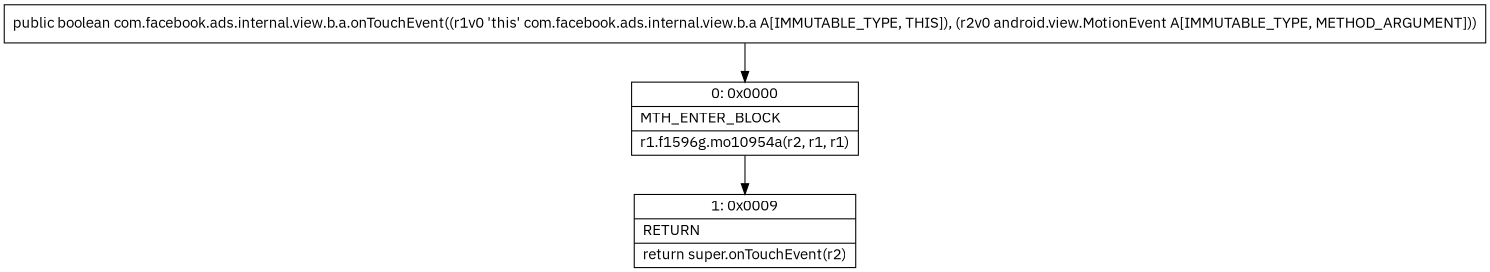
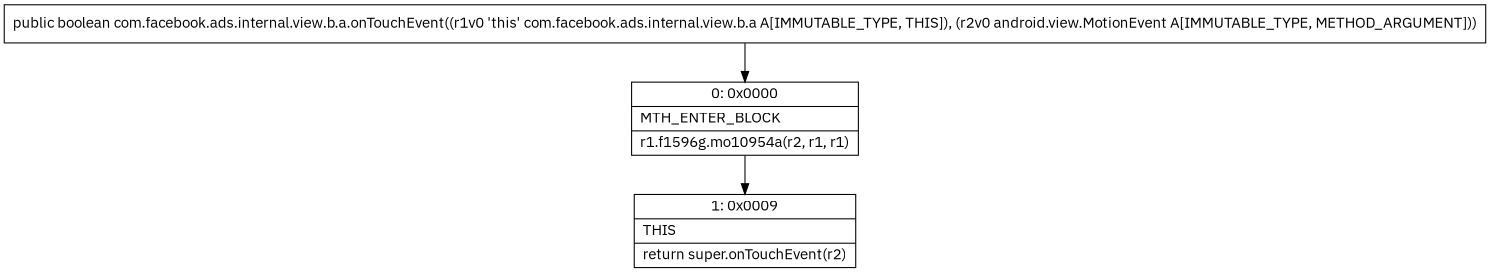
node "1: 0x0009": text "RETURN" -> "THIS"
